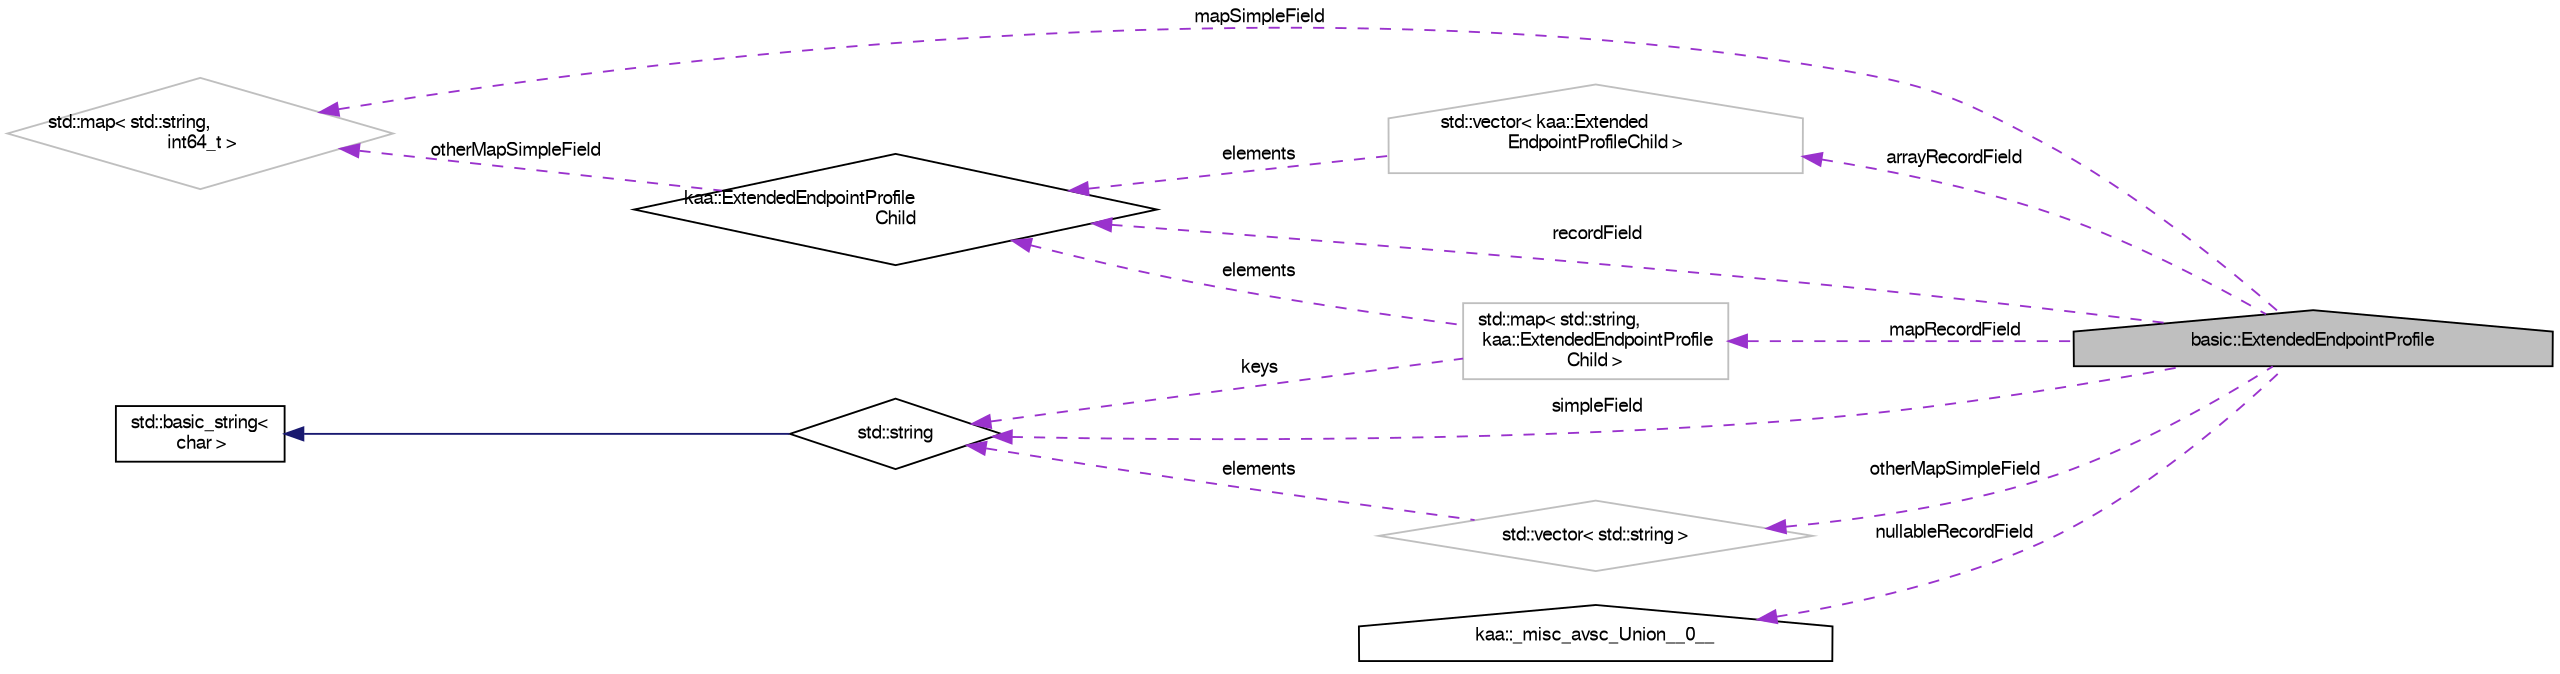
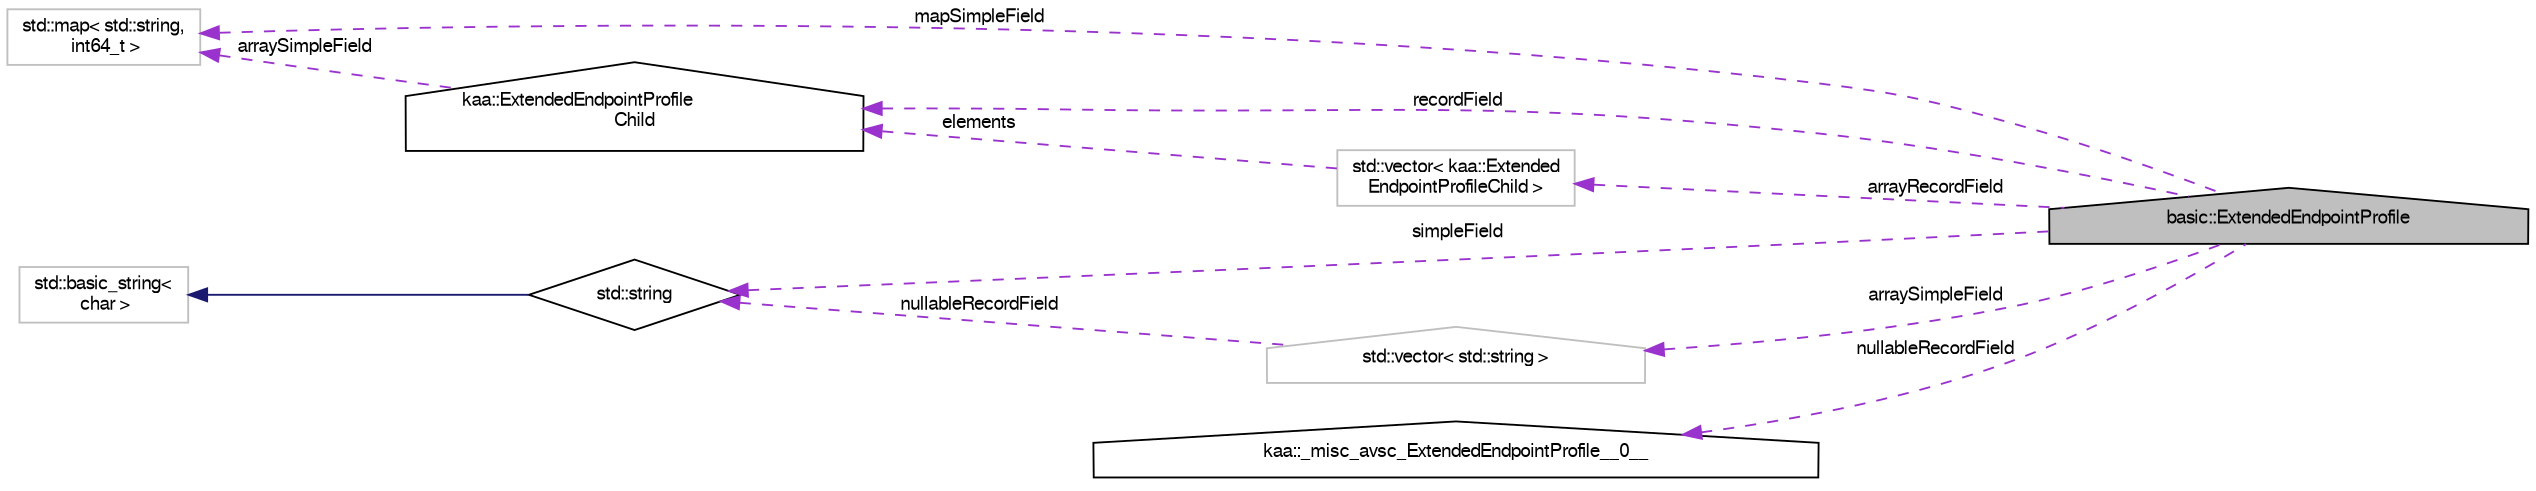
node "std::map< std::string, int64_t >": shape diamond -> box
node "std::vector< kaa::Extended EndpointProfileChild >": shape house -> box
edge "kaa::ExtendedEndpointProfile Child" -> "std::map< std::string, int64_t >": label " otherMapSimpleField" -> " arraySimpleField"
node "kaa::ExtendedEndpointProfile Child": shape diamond -> house
node "std::map< std::string, kaa::ExtendedEndpointProfile Child >": removed
node "std::basic_string< char >": color black -> grey75
edge "std::vector< std::string >" -> "std::string": label " elements" -> " nullableRecordField"
edge "basic::ExtendedEndpointProfile" -> "std::vector< std::string >": label " otherMapSimpleField" -> " arraySimpleField"
node "std::vector< std::string >": shape diamond -> house
node "kaa::_misc_avsc_Union__0__": label "kaa::_misc_avsc_Union__0__" -> "kaa::_misc_avsc_ExtendedEndpointProfile__0__"
